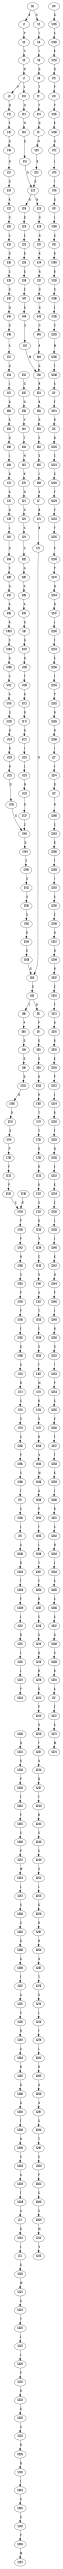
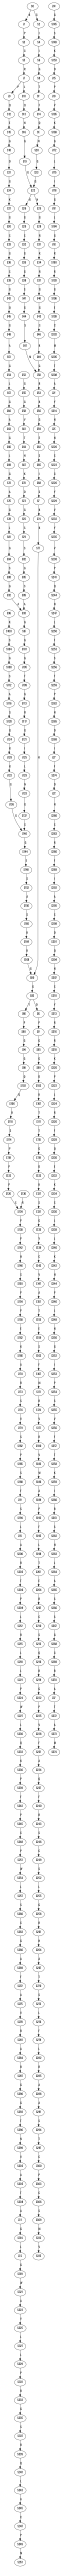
edge "S92" -> "S96": now "S92" -> "S93"
node "S227": added
